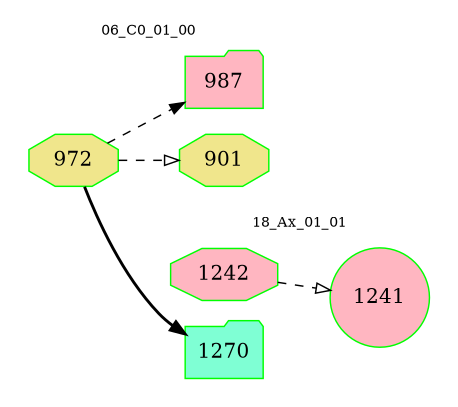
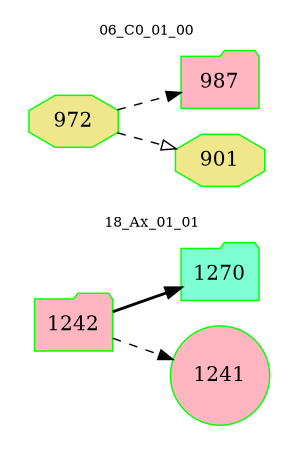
edge "972" -> "1270": now "1242" -> "1270"
node "1242": shape octagon -> folder
edge "1242" -> "1241": arrowhead onormal -> normal
